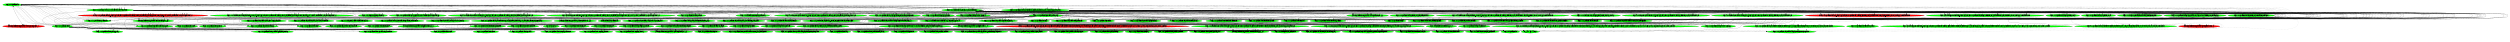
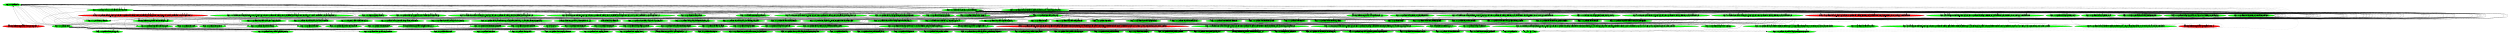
node "https://www.proficom.de/en/public/trainings": label "https://www.proficom.de/en/public/trainings" -> "https://www.proficom.de/en/portfolio/trainings"
